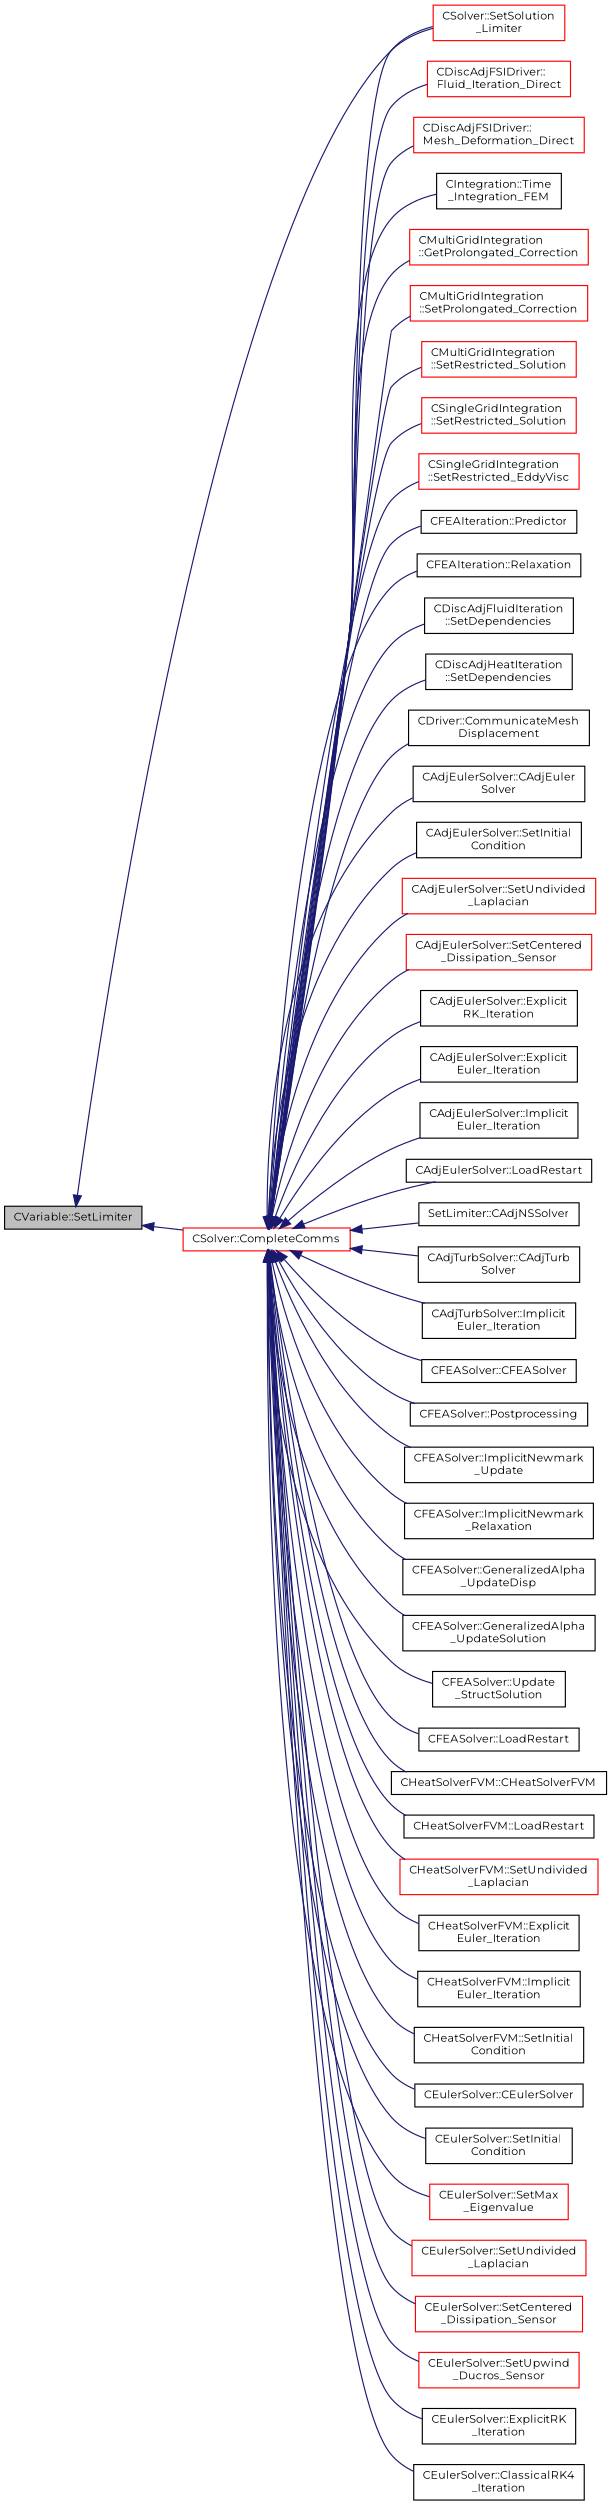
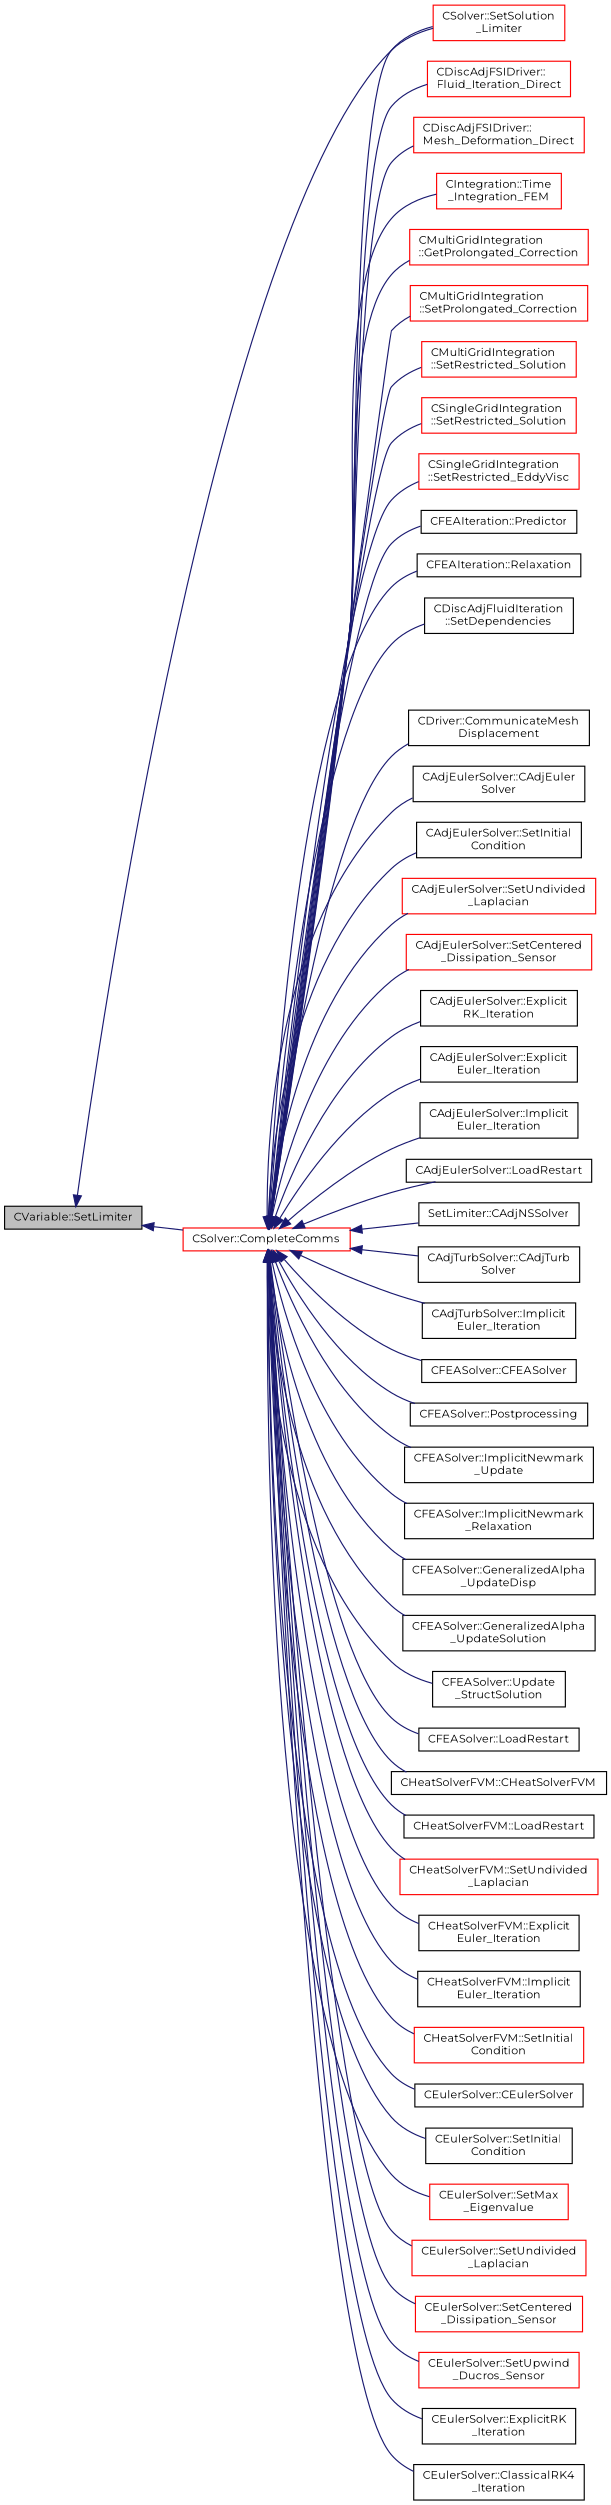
node "CIntegration::Time _Integration_FEM": color black -> red
node "CDiscAdjHeatIteration ::SetDependencies": removed
node "CHeatSolverFVM::SetInitial Condition": color black -> red
